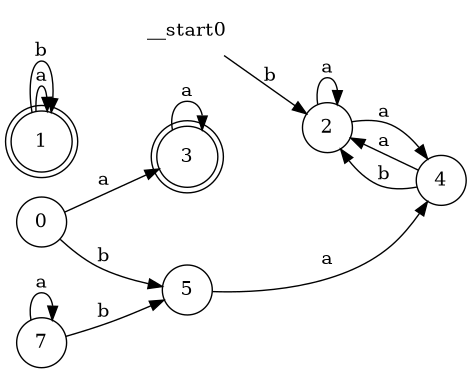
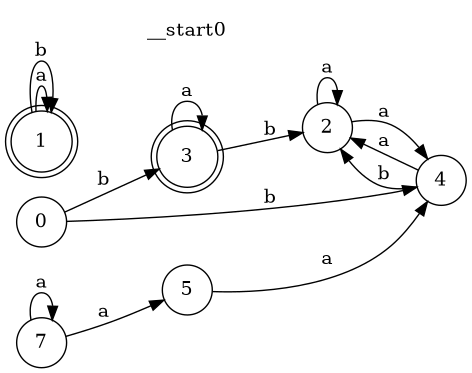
edge "__start0" -> "2": now "3" -> "2"
edge "0" -> "3": label "a" -> "b"
edge "0" -> "5": now "0" -> "4"
edge "7" -> "5": label "b" -> "a"
